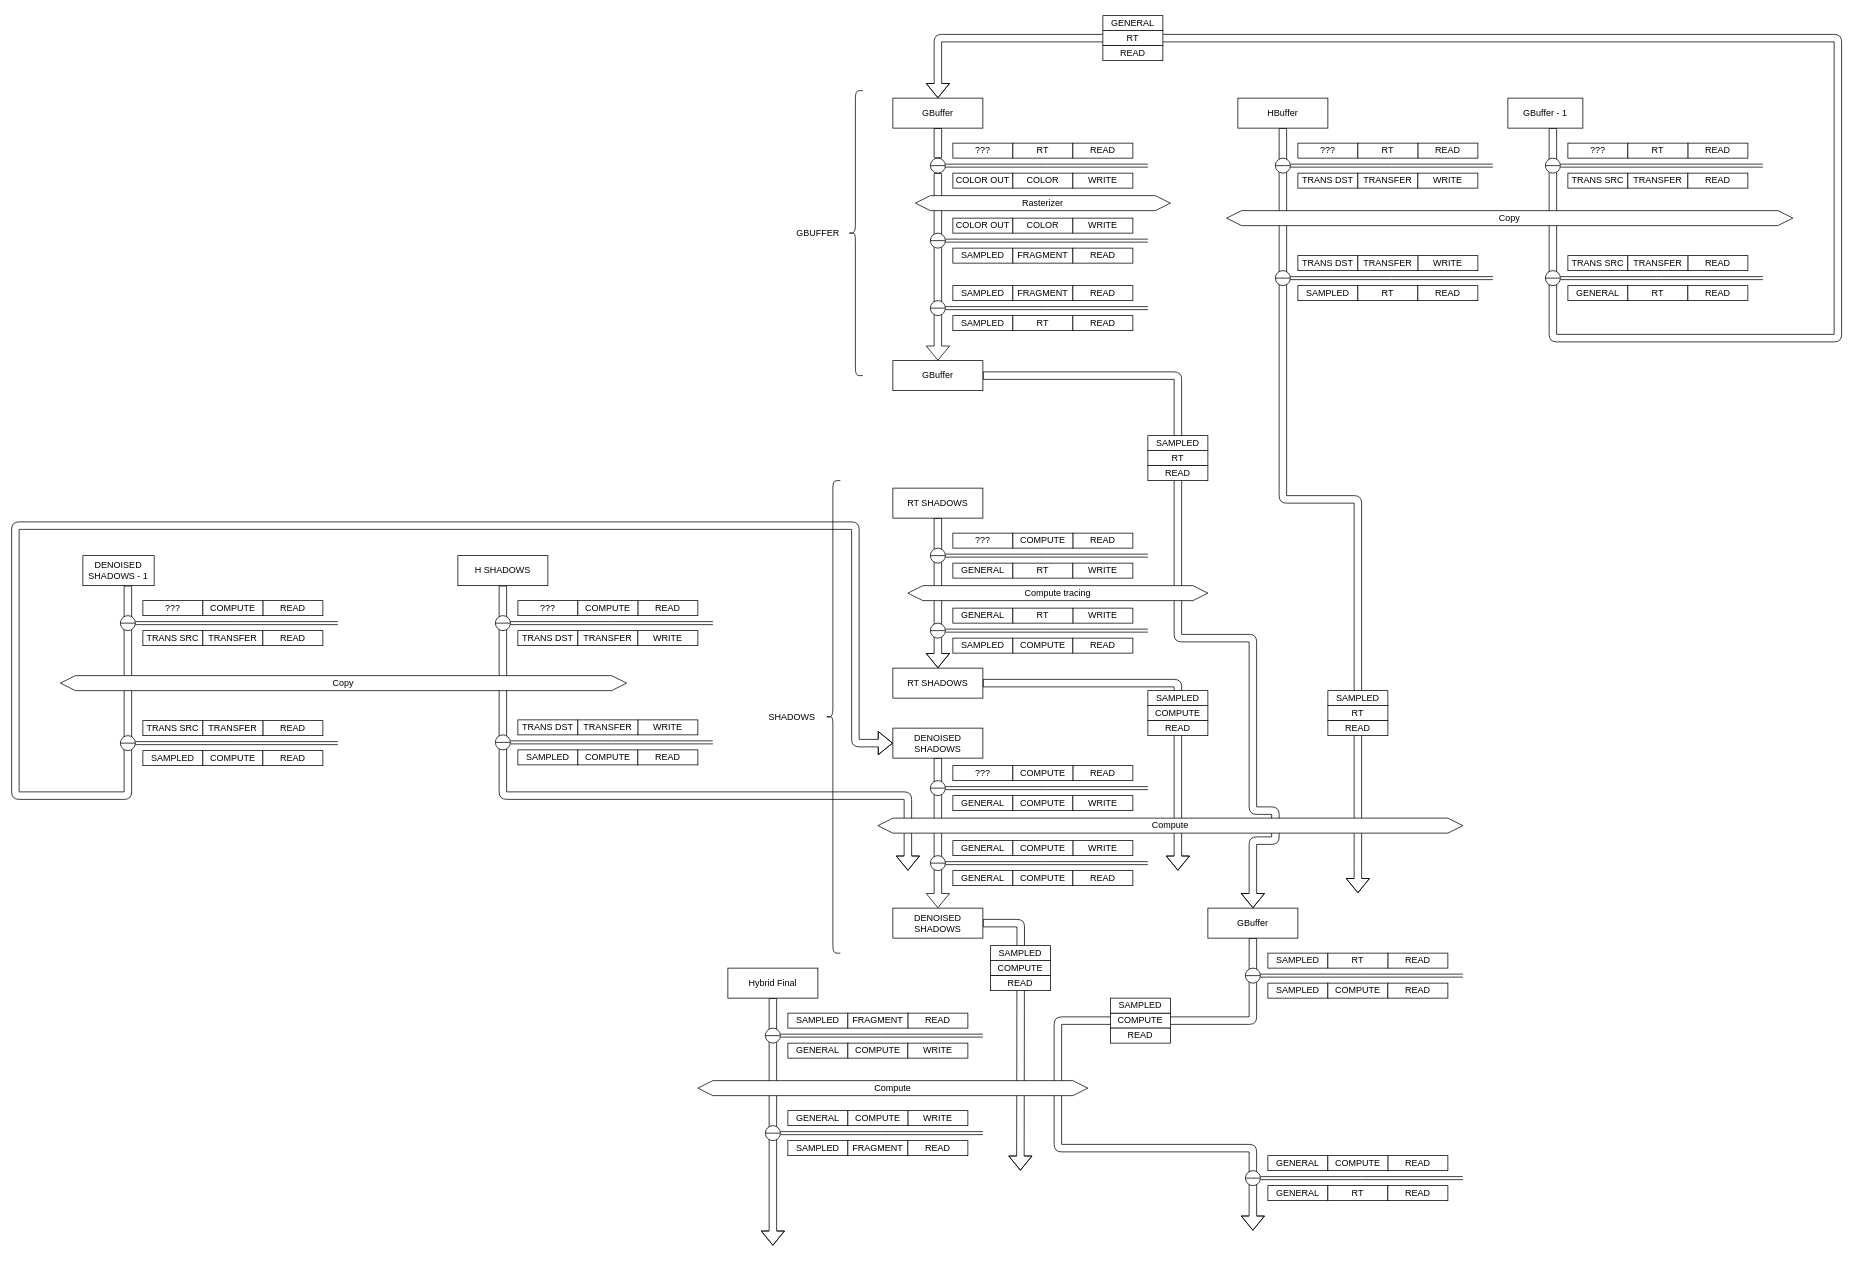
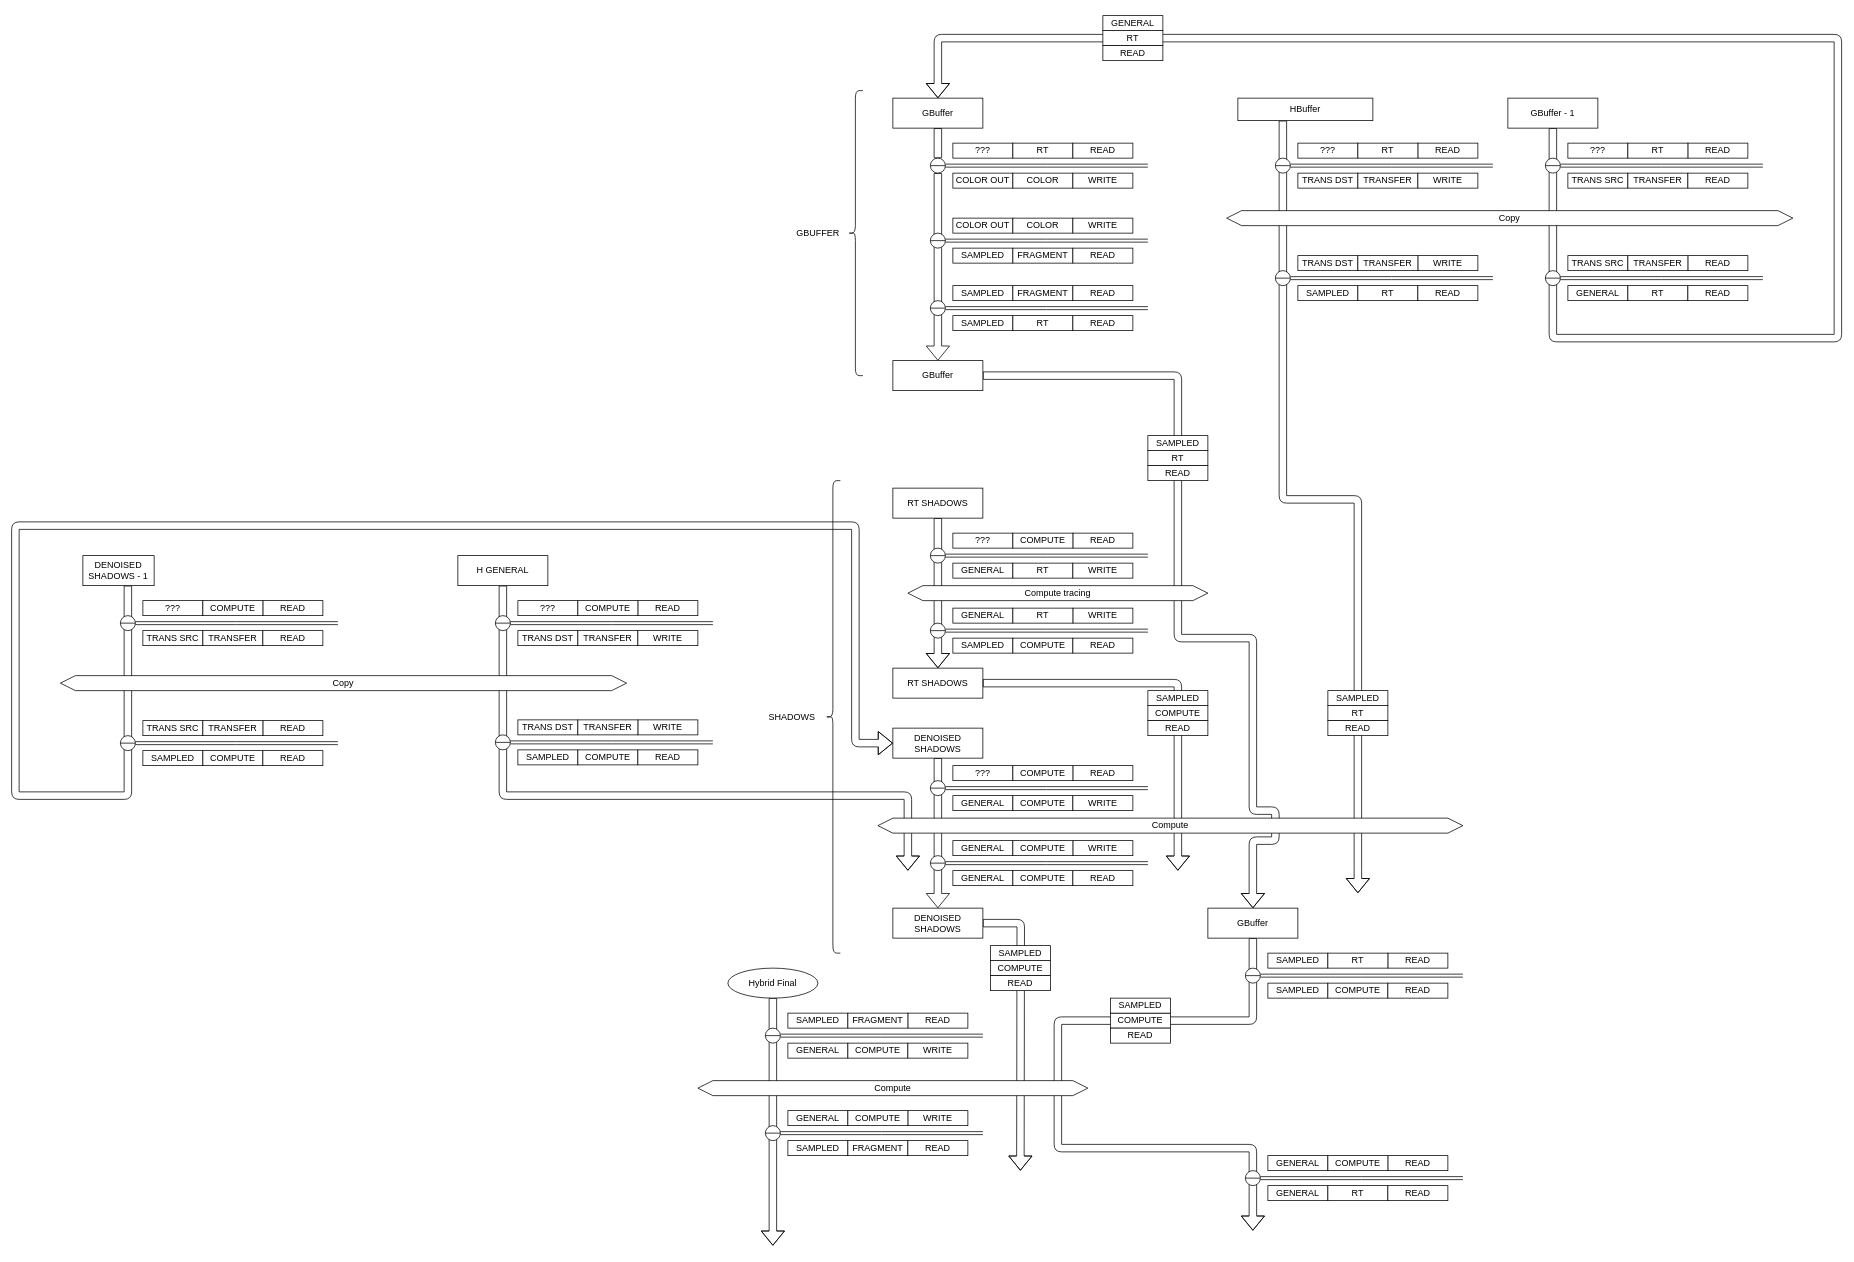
node "HBuffer": size 90x30 -> 135x23
node "GBuffer - 1": size 75x30 -> 90x30
node "Rasterizer": removed
node "H SHADOWS": label "H SHADOWS" -> "H GENERAL"
node "Hybrid Final": shape rectangle -> ellipse
